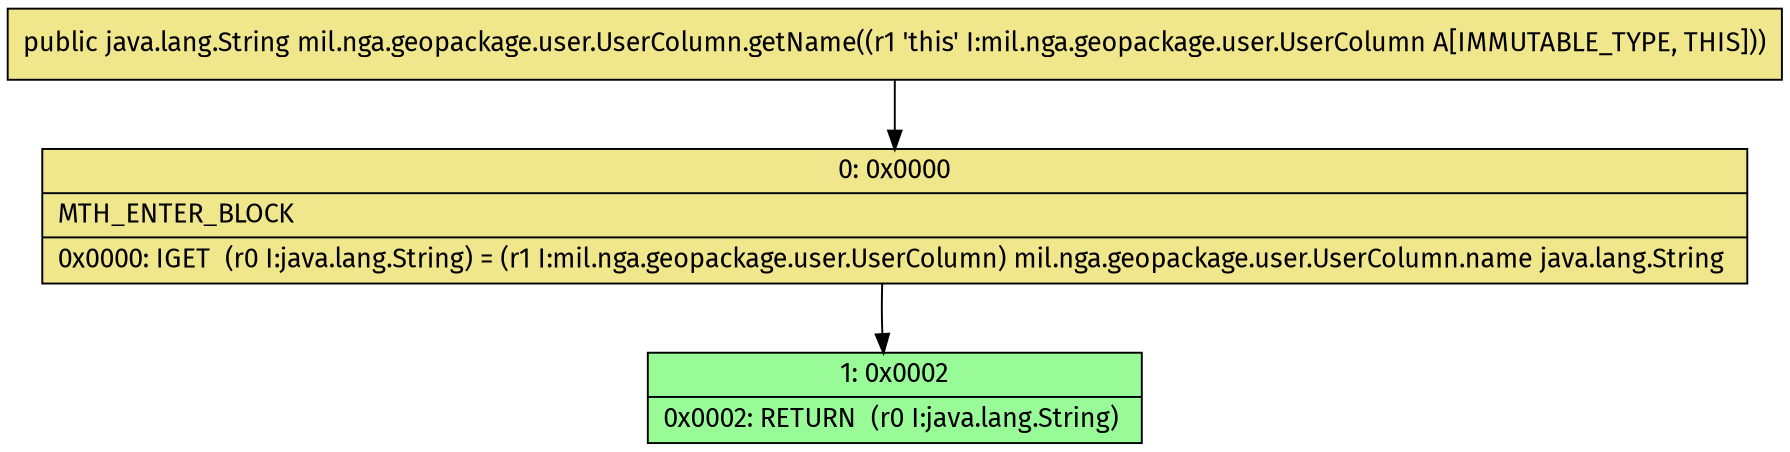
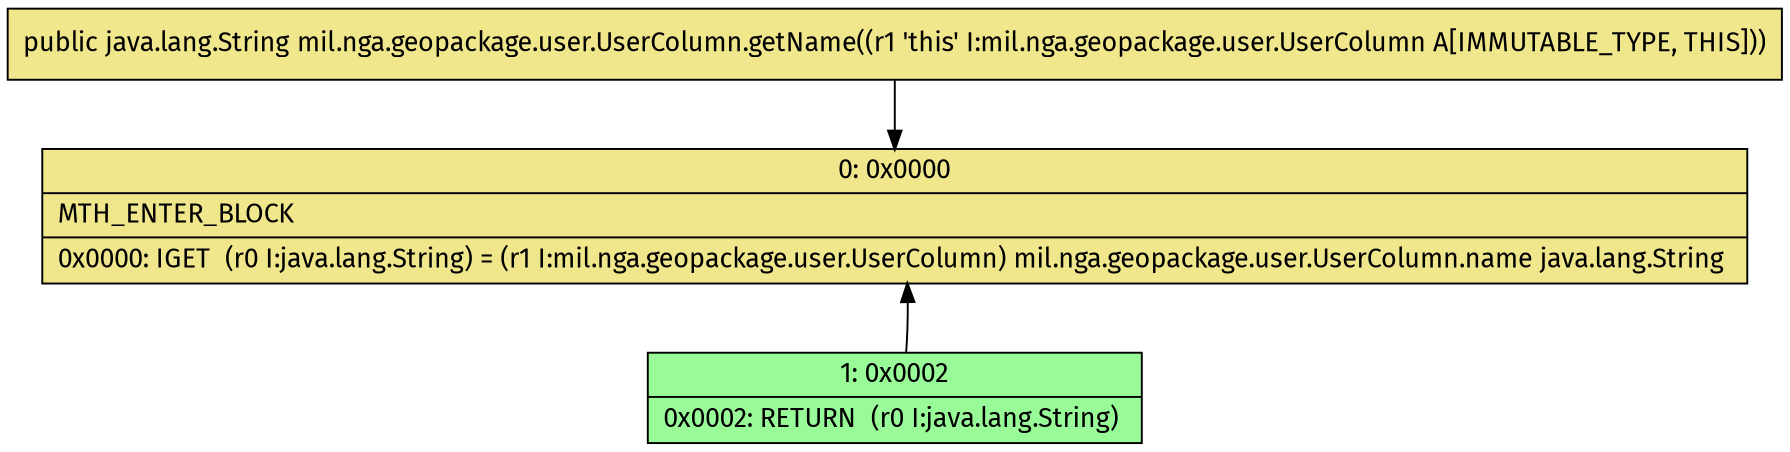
edge "0: 0x0000" -> "1: 0x0002": reversed
